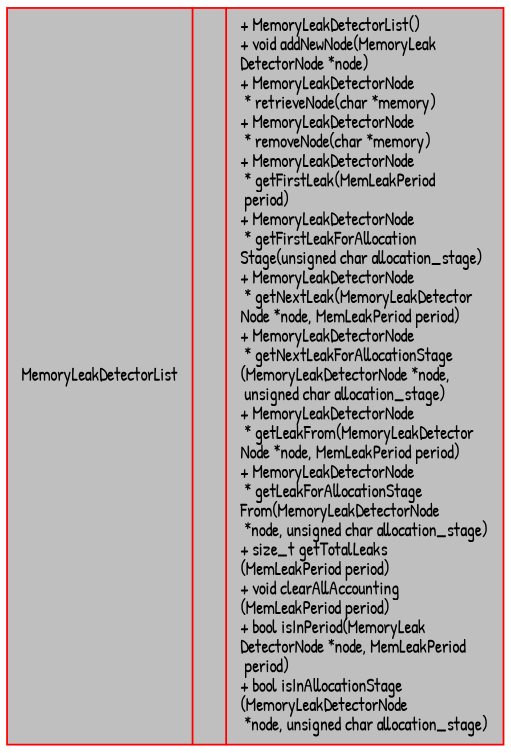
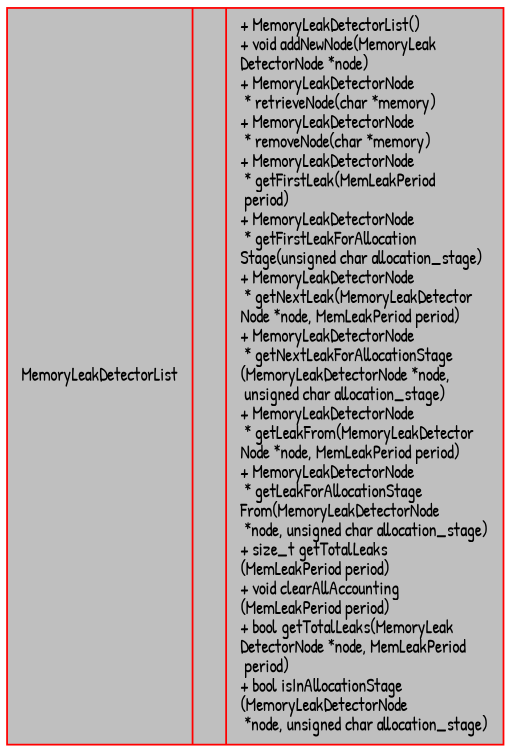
node "MemoryLeakDetectorList": text "+ bool isInPeriod(MemoryLeak" -> "+ bool getTotalLeaks(MemoryLeak"
